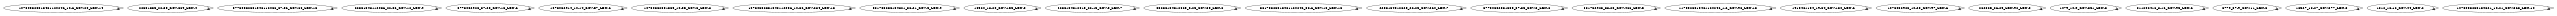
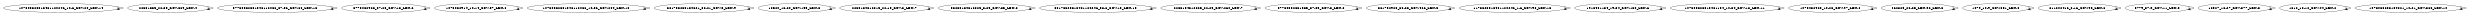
node "22331348112036_22-36_COV:12_LEN:9": removed
node "10730332331335_10-35_COV:3_LEN:8": removed
node "107303323313481134_10-34_COV:18_LEN:11": added
